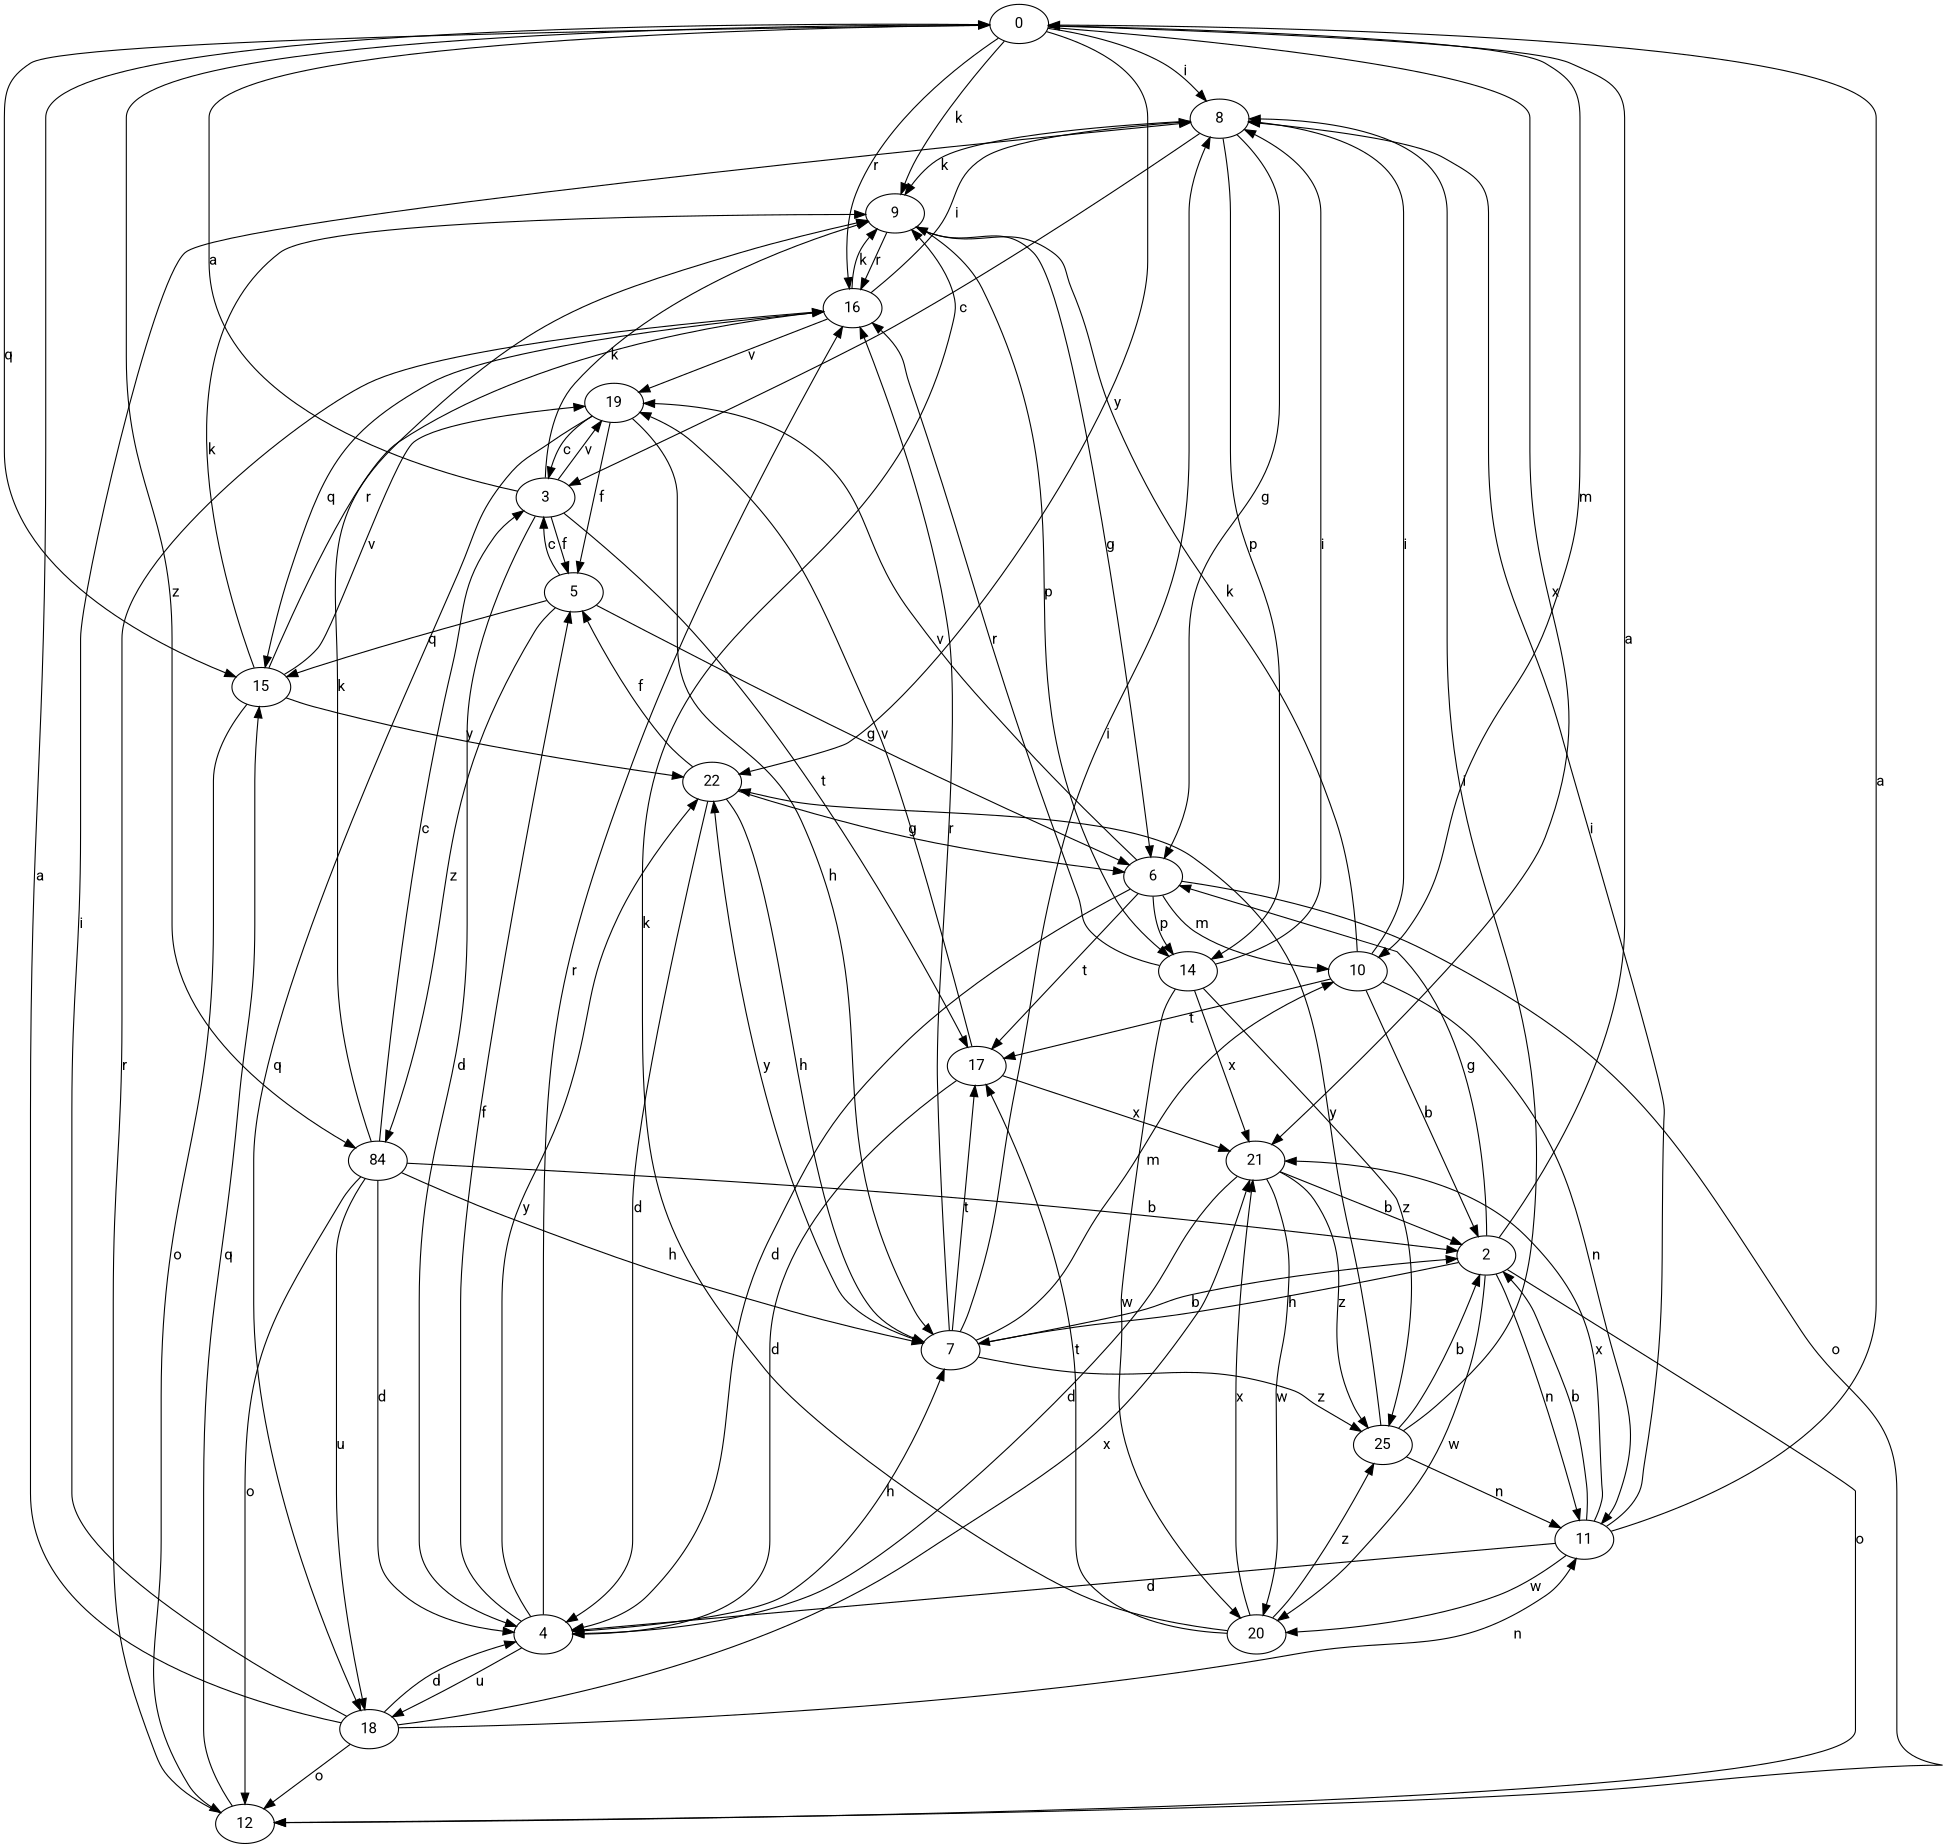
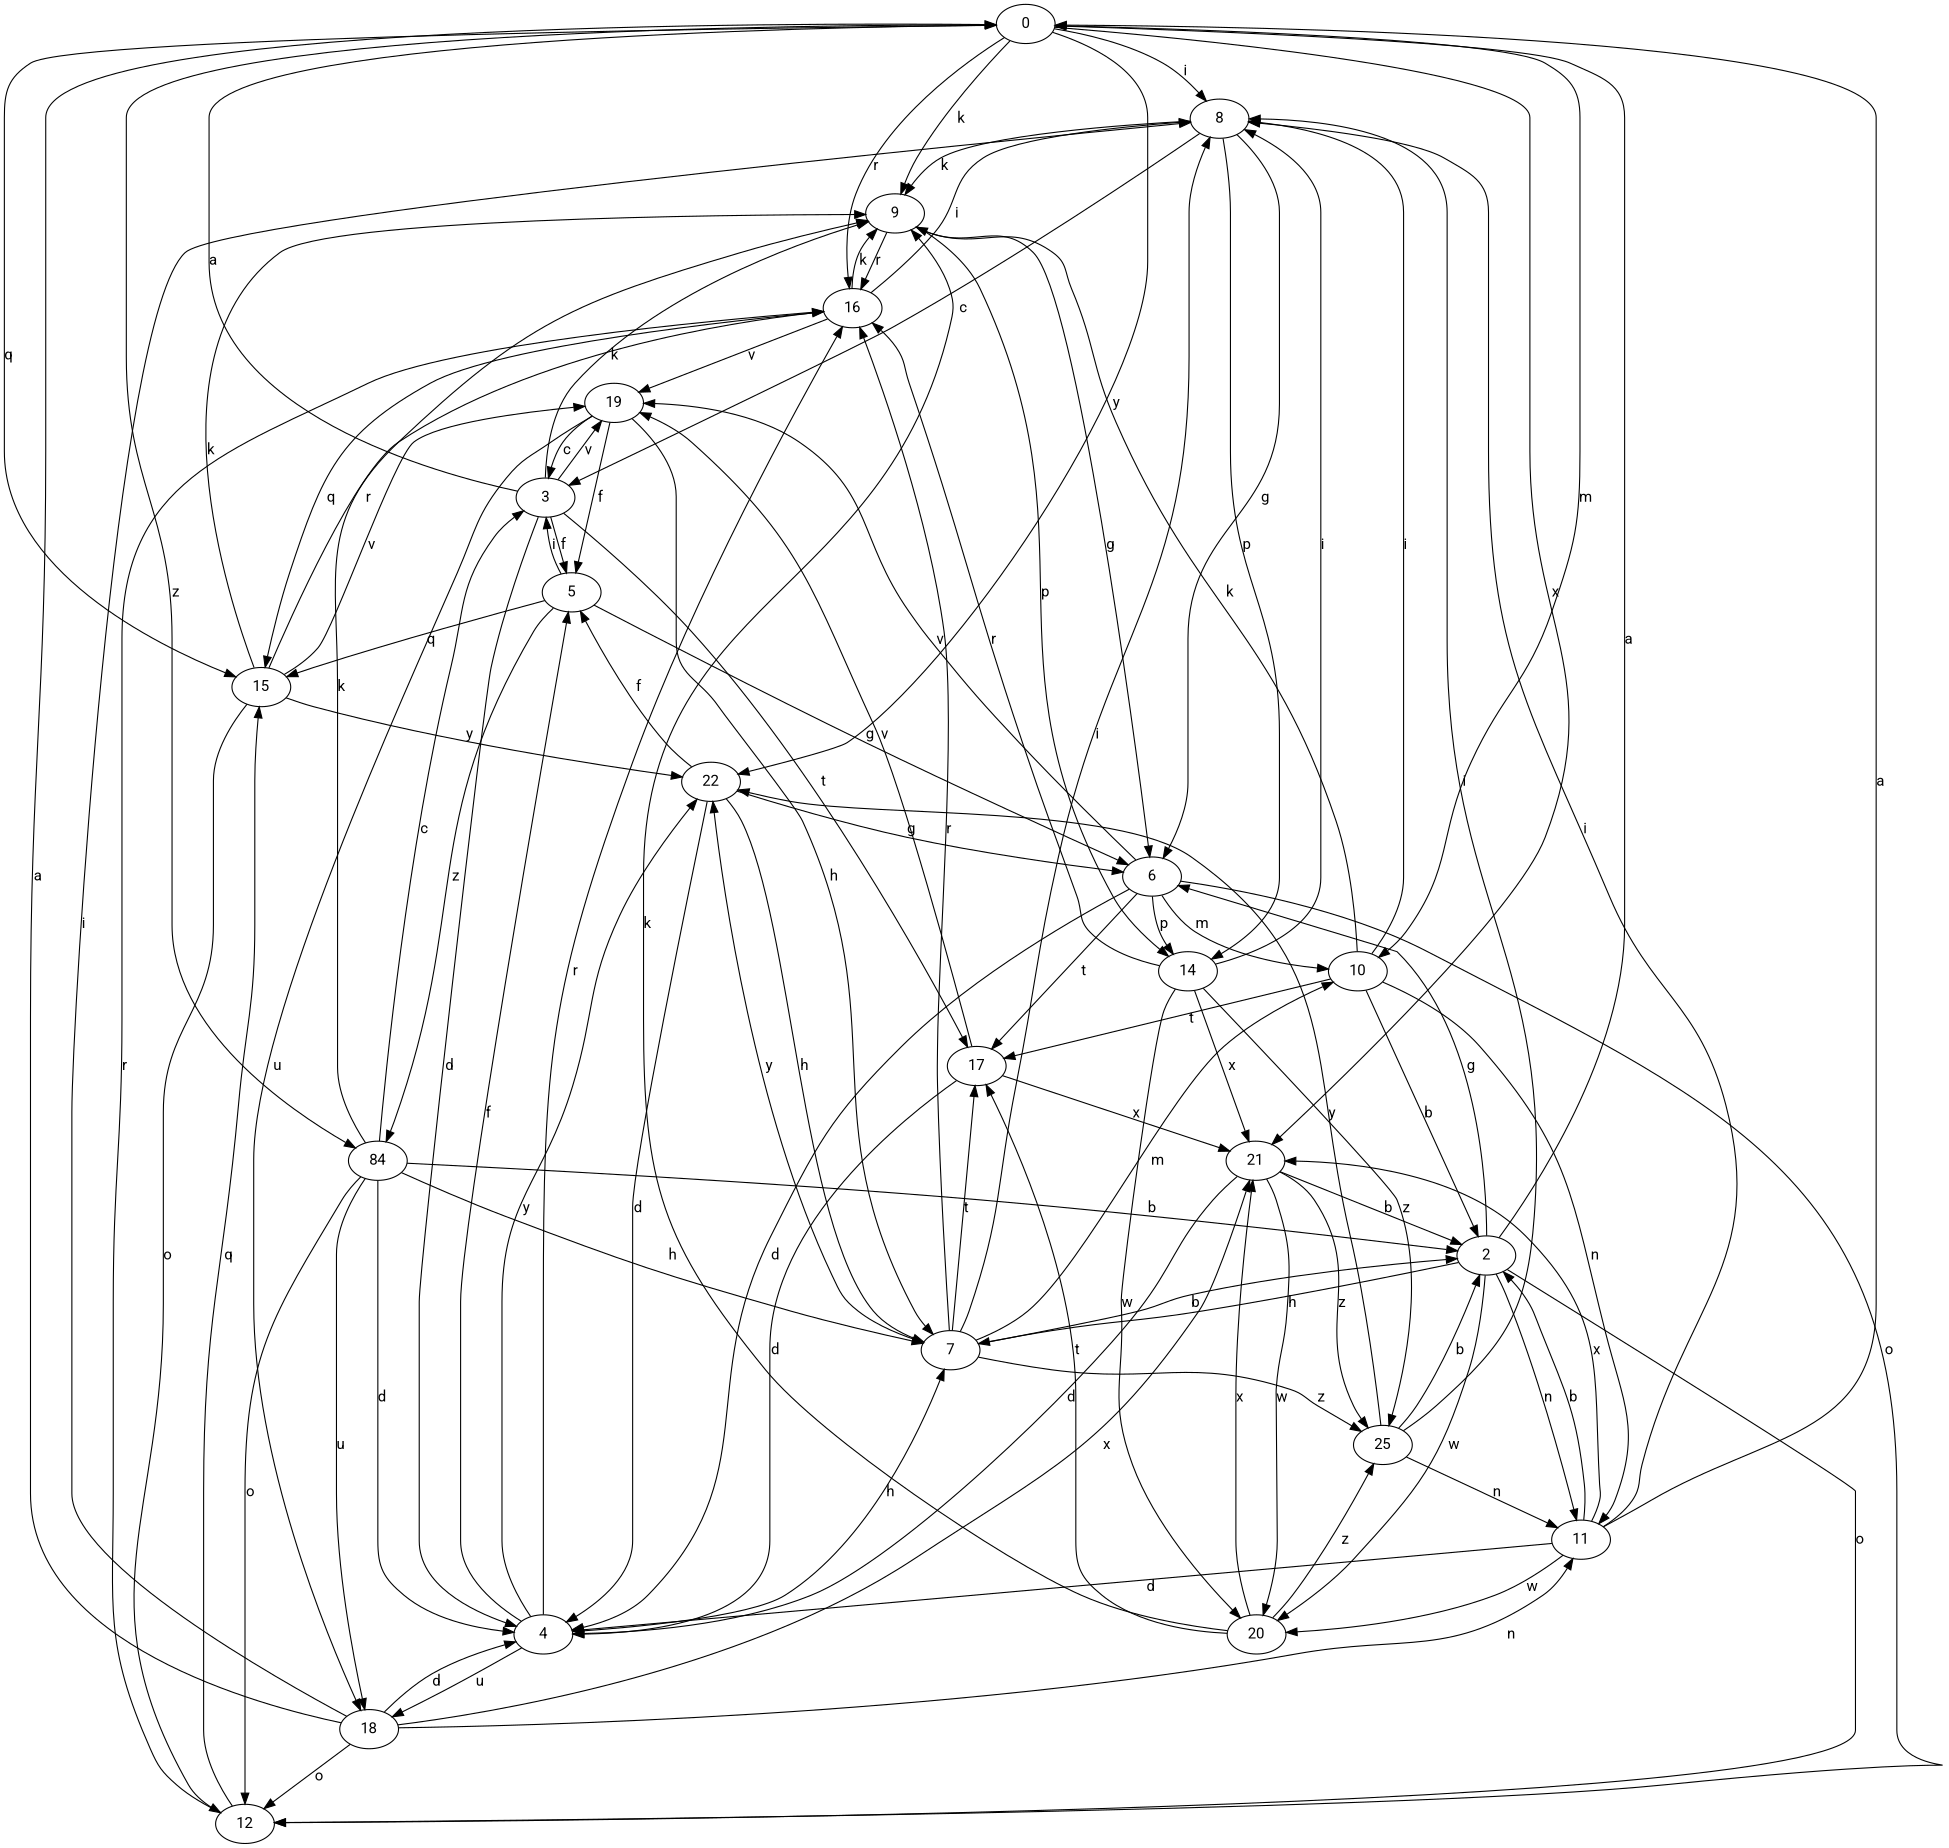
edge "5" -> "3": label "c" -> "i"
edge "19" -> "18": label "q" -> "u"
